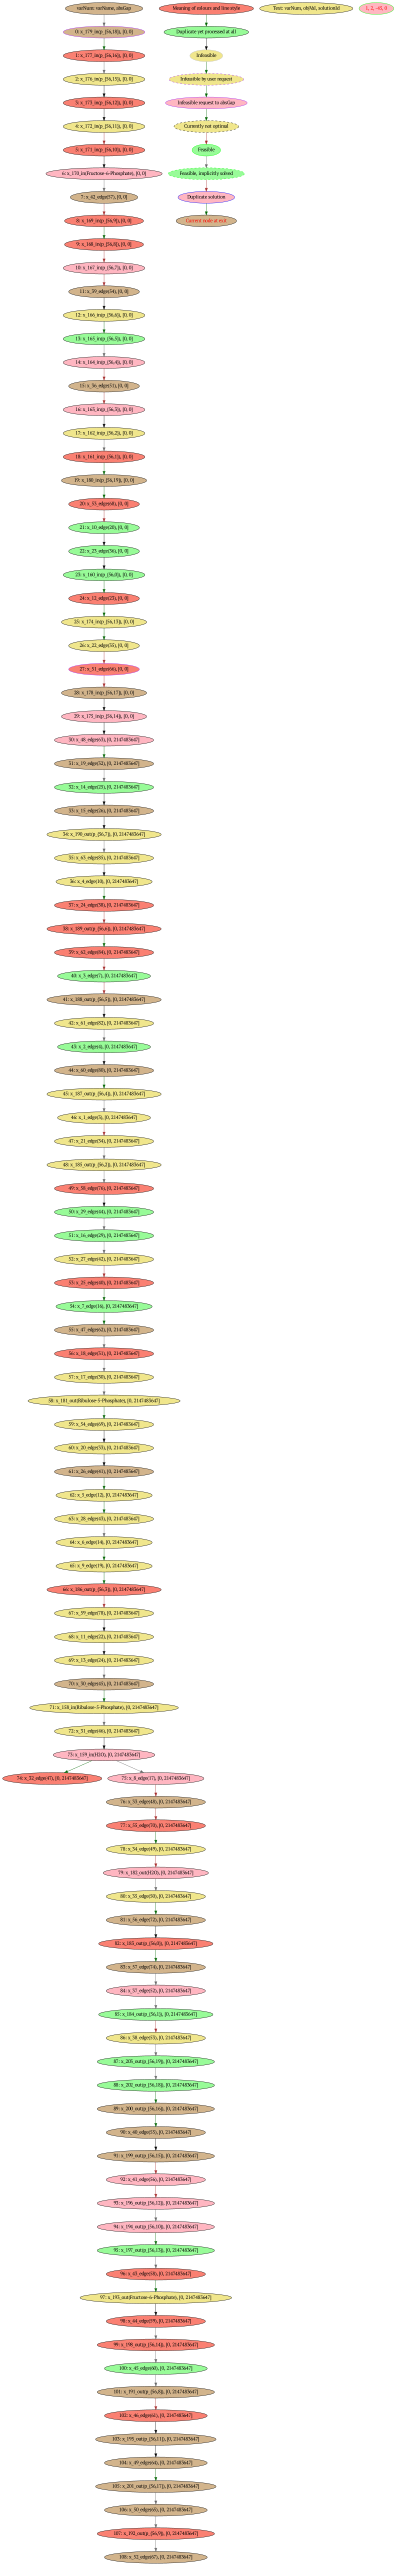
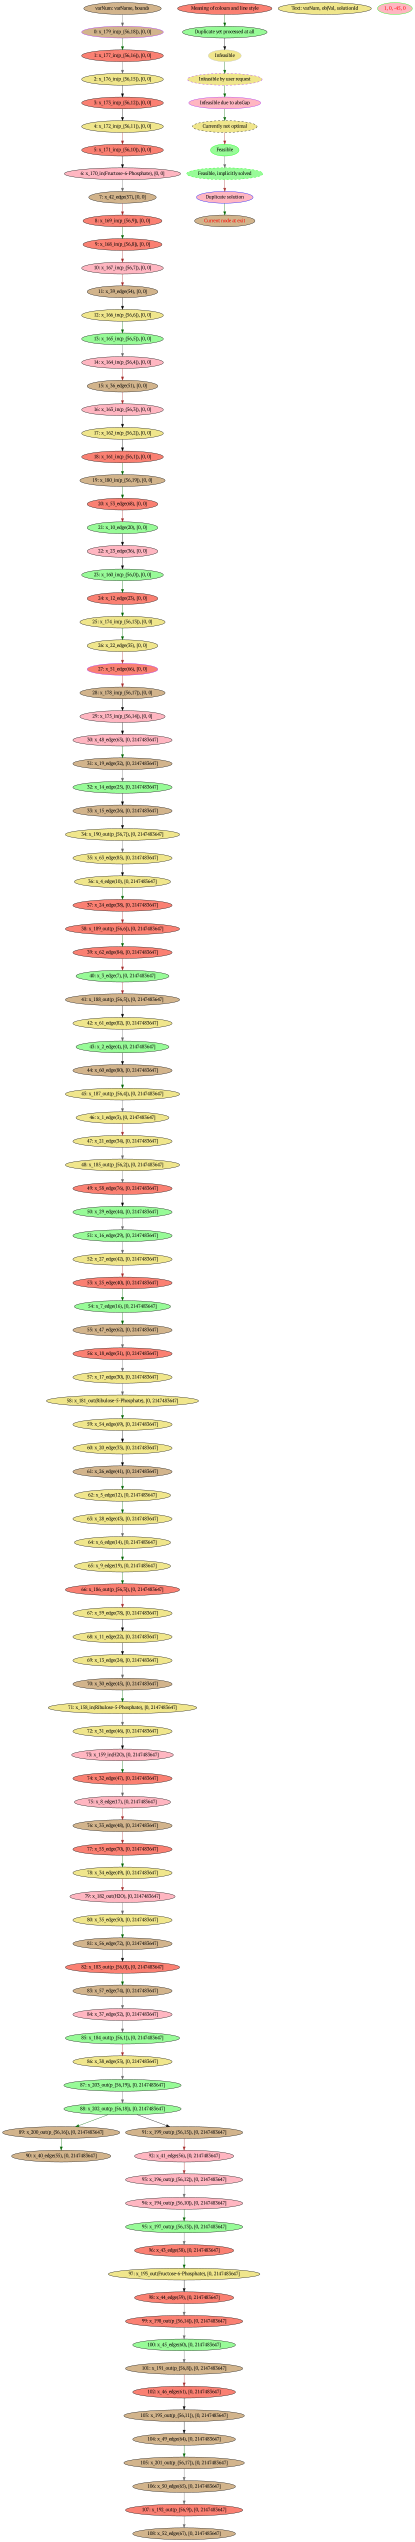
node "varNum: varName, absGap": label "varNum: varName, absGap" -> "varNum: varName, bounds"
node "1, 2, -45, 0": label "1, 2, -45, 0" -> "1, 0, -45, 0"
node "Infeasible request to absGap": label "Infeasible request to absGap" -> "Infeasible due to absGap"
edge "17: x_162_in(p_{56,2}), [0, 0]" -> "18: x_161_in(p_{56,1}), [0, 0]": color gray40 -> black
node "22: x_23_edge(36), [0, 0]": fillcolor palegreen -> lightpink
edge "73: x_159_in(H2O), [0, 2147483647]" -> "75: x_8_edge(17), [0, 2147483647]": now "74: x_32_edge(47), [0, 2147483647]" -> "75: x_8_edge(17), [0, 2147483647]"
edge "90: x_40_edge(55), [0, 2147483647]" -> "91: x_199_out(p_{56,15}), [0, 2147483647]": now "88: x_202_out(p_{56,18}), [0, 2147483647]" -> "91: x_199_out(p_{56,15}), [0, 2147483647]"
